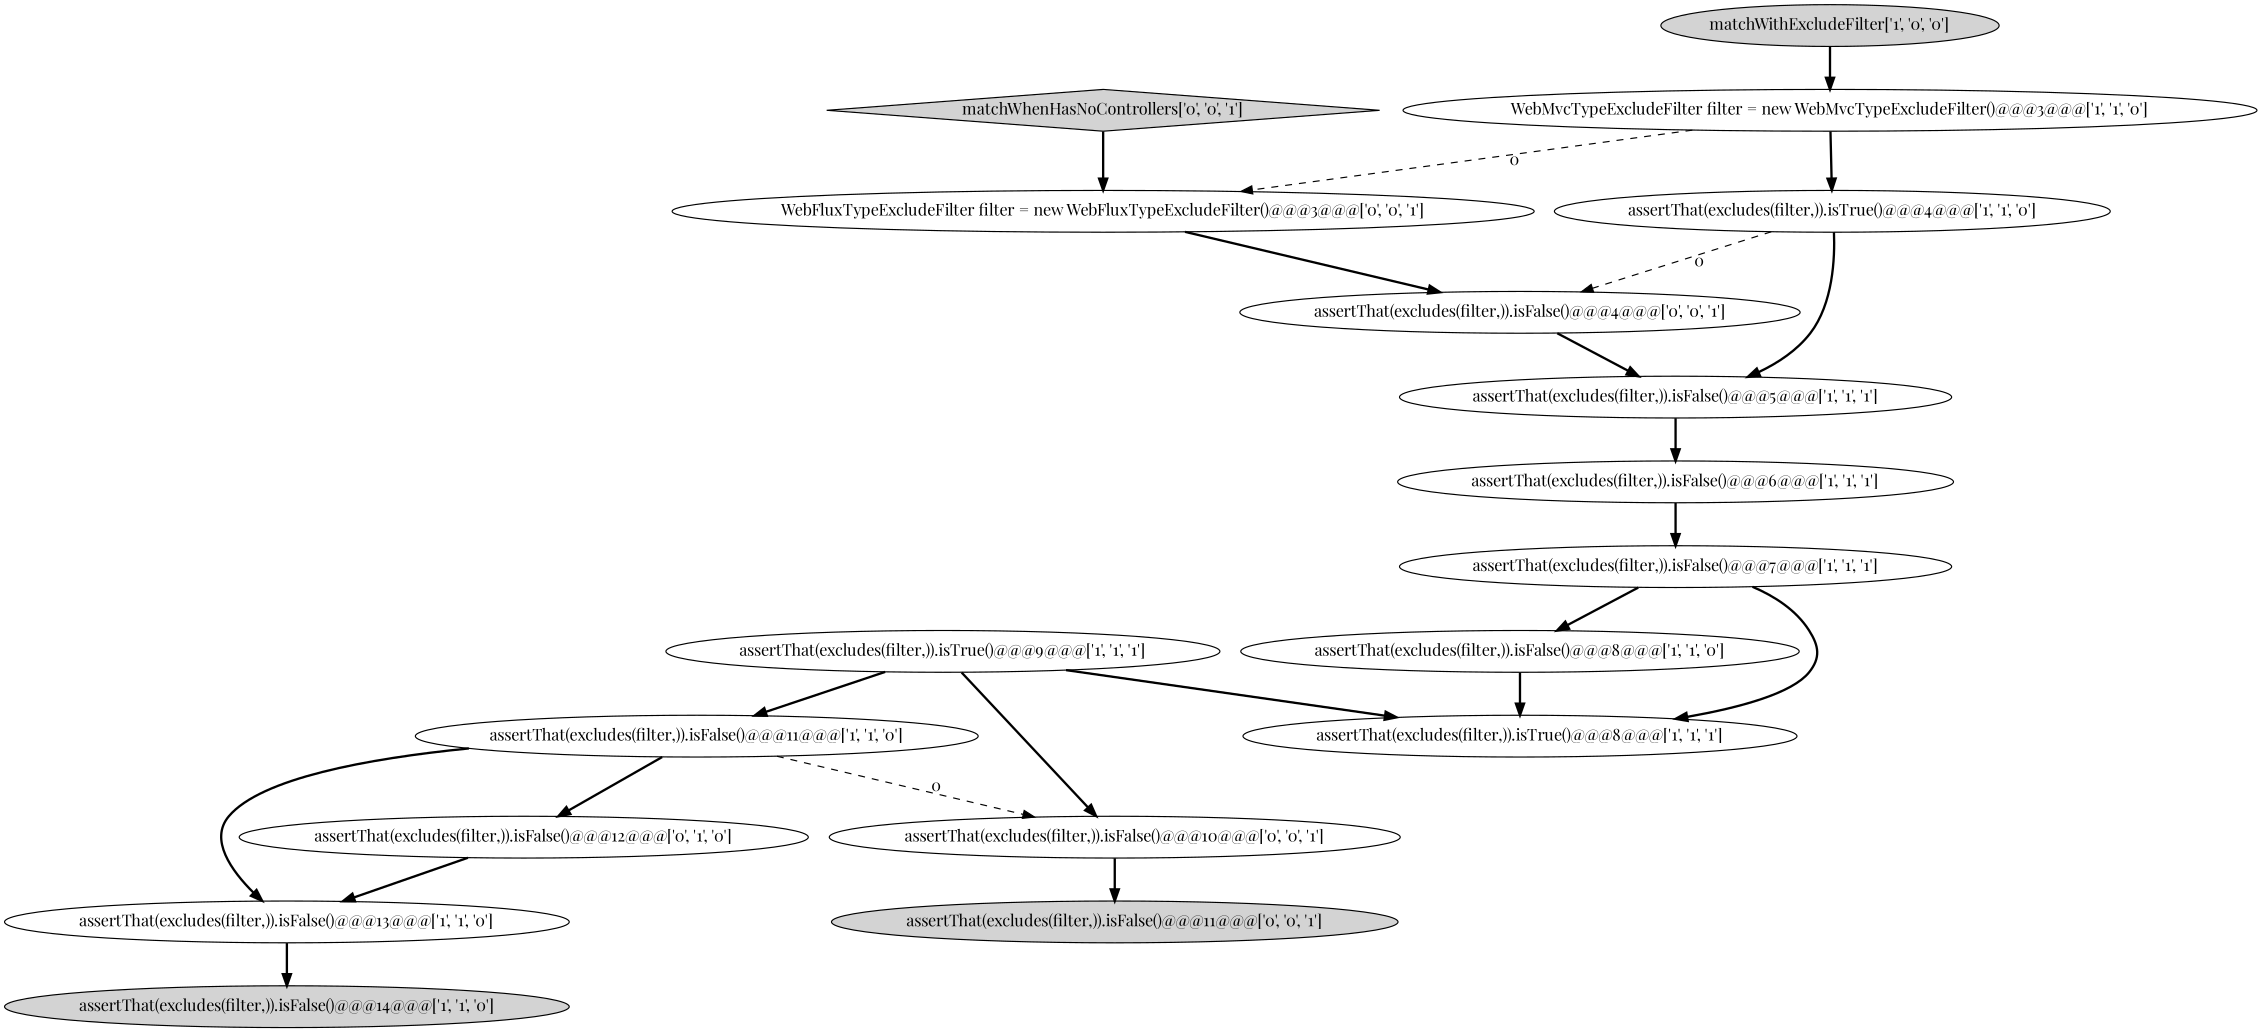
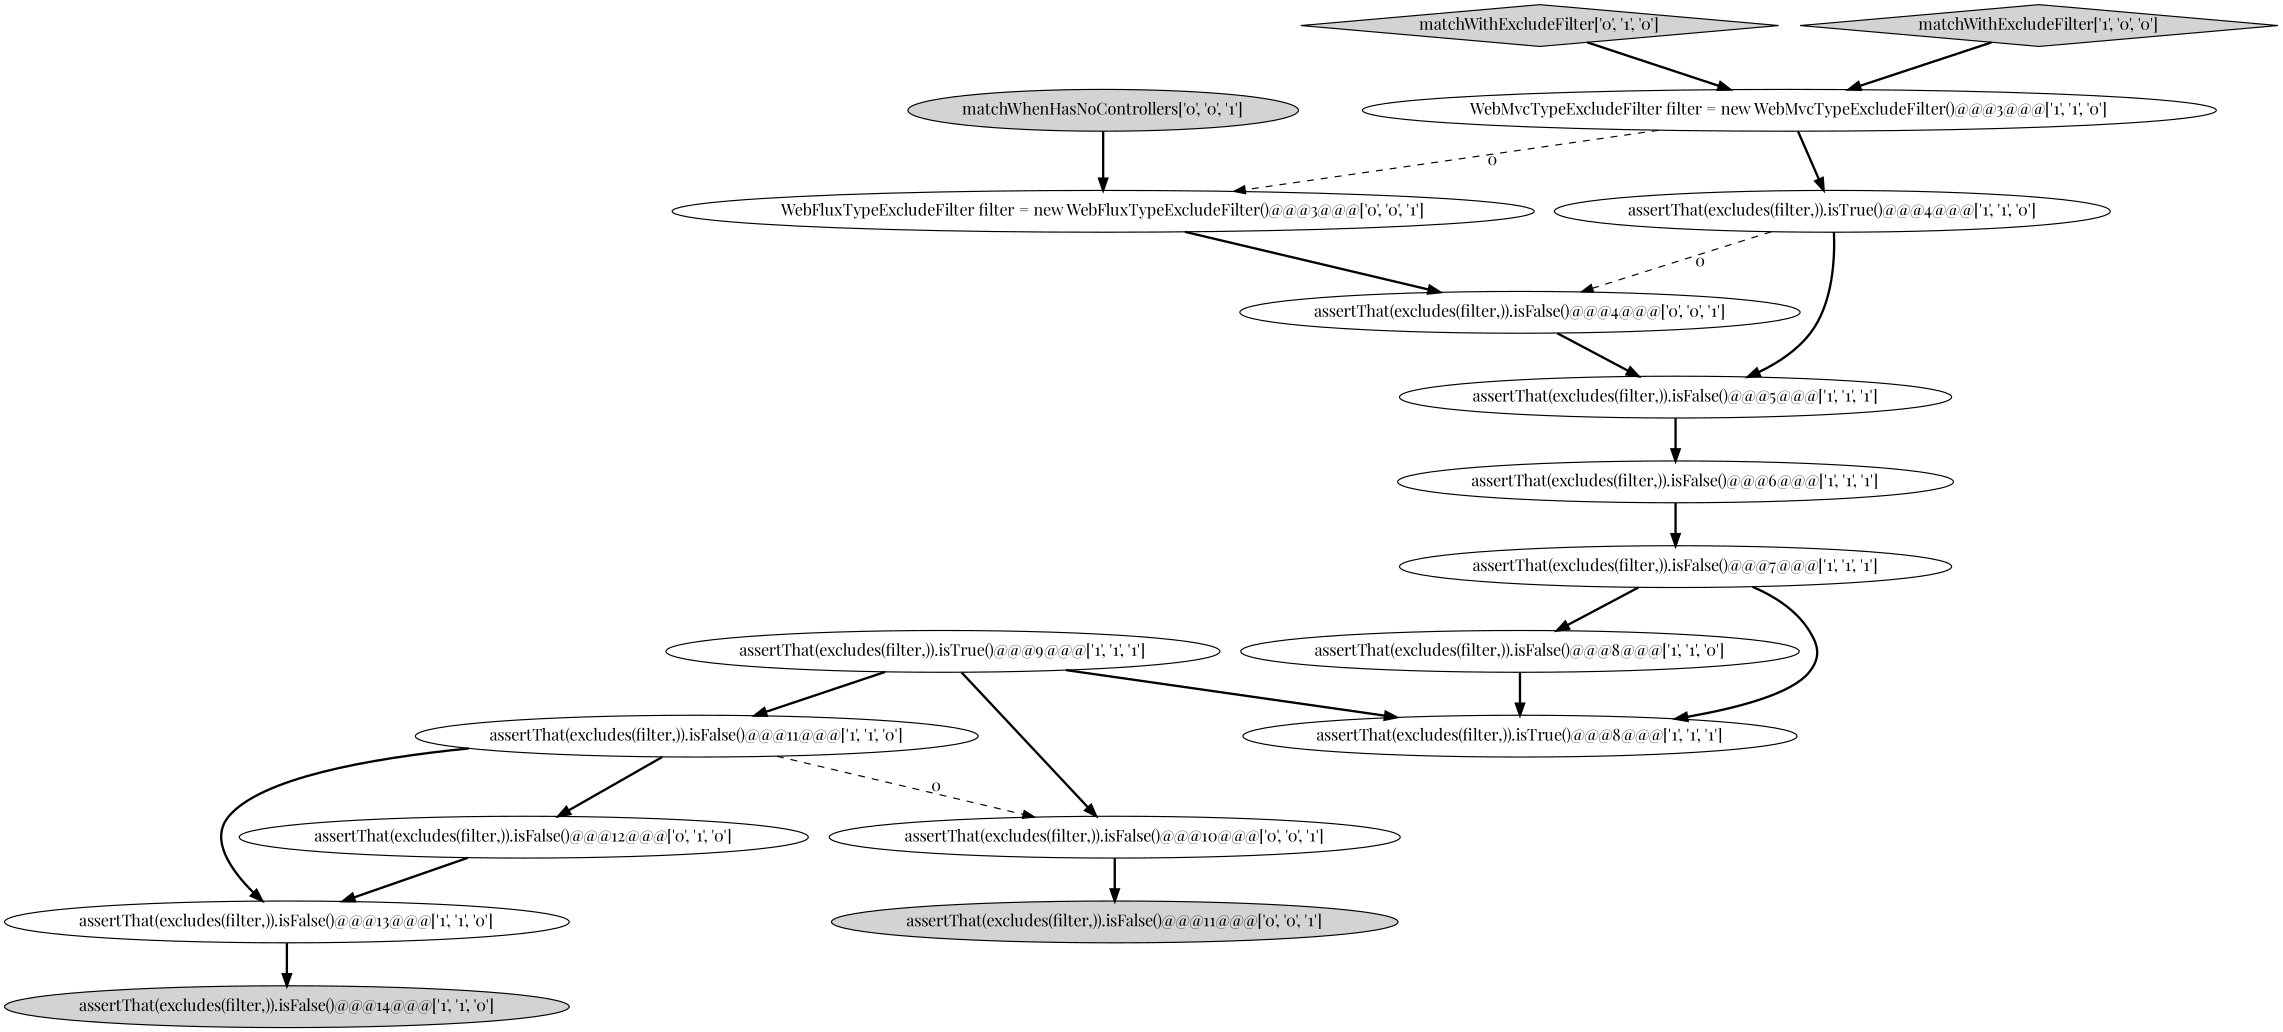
node "matchWithExcludeFilter['0', '1', '0']": added
node "matchWithExcludeFilter['1', '0', '0']": shape ellipse -> diamond
node "matchWhenHasNoControllers['0', '0', '1']": shape diamond -> ellipse
